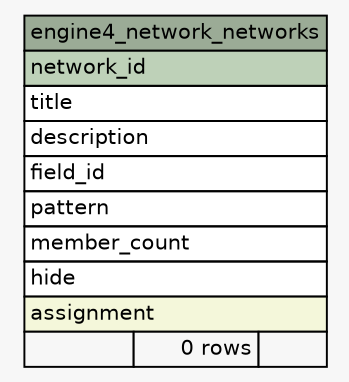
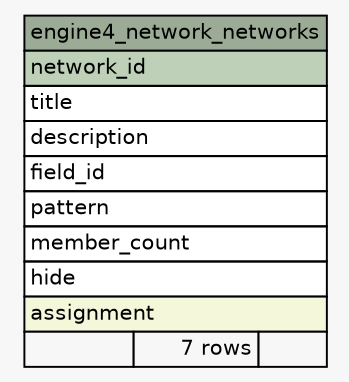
node "engine4_network_networks": text "0 rows" -> "7 rows"
